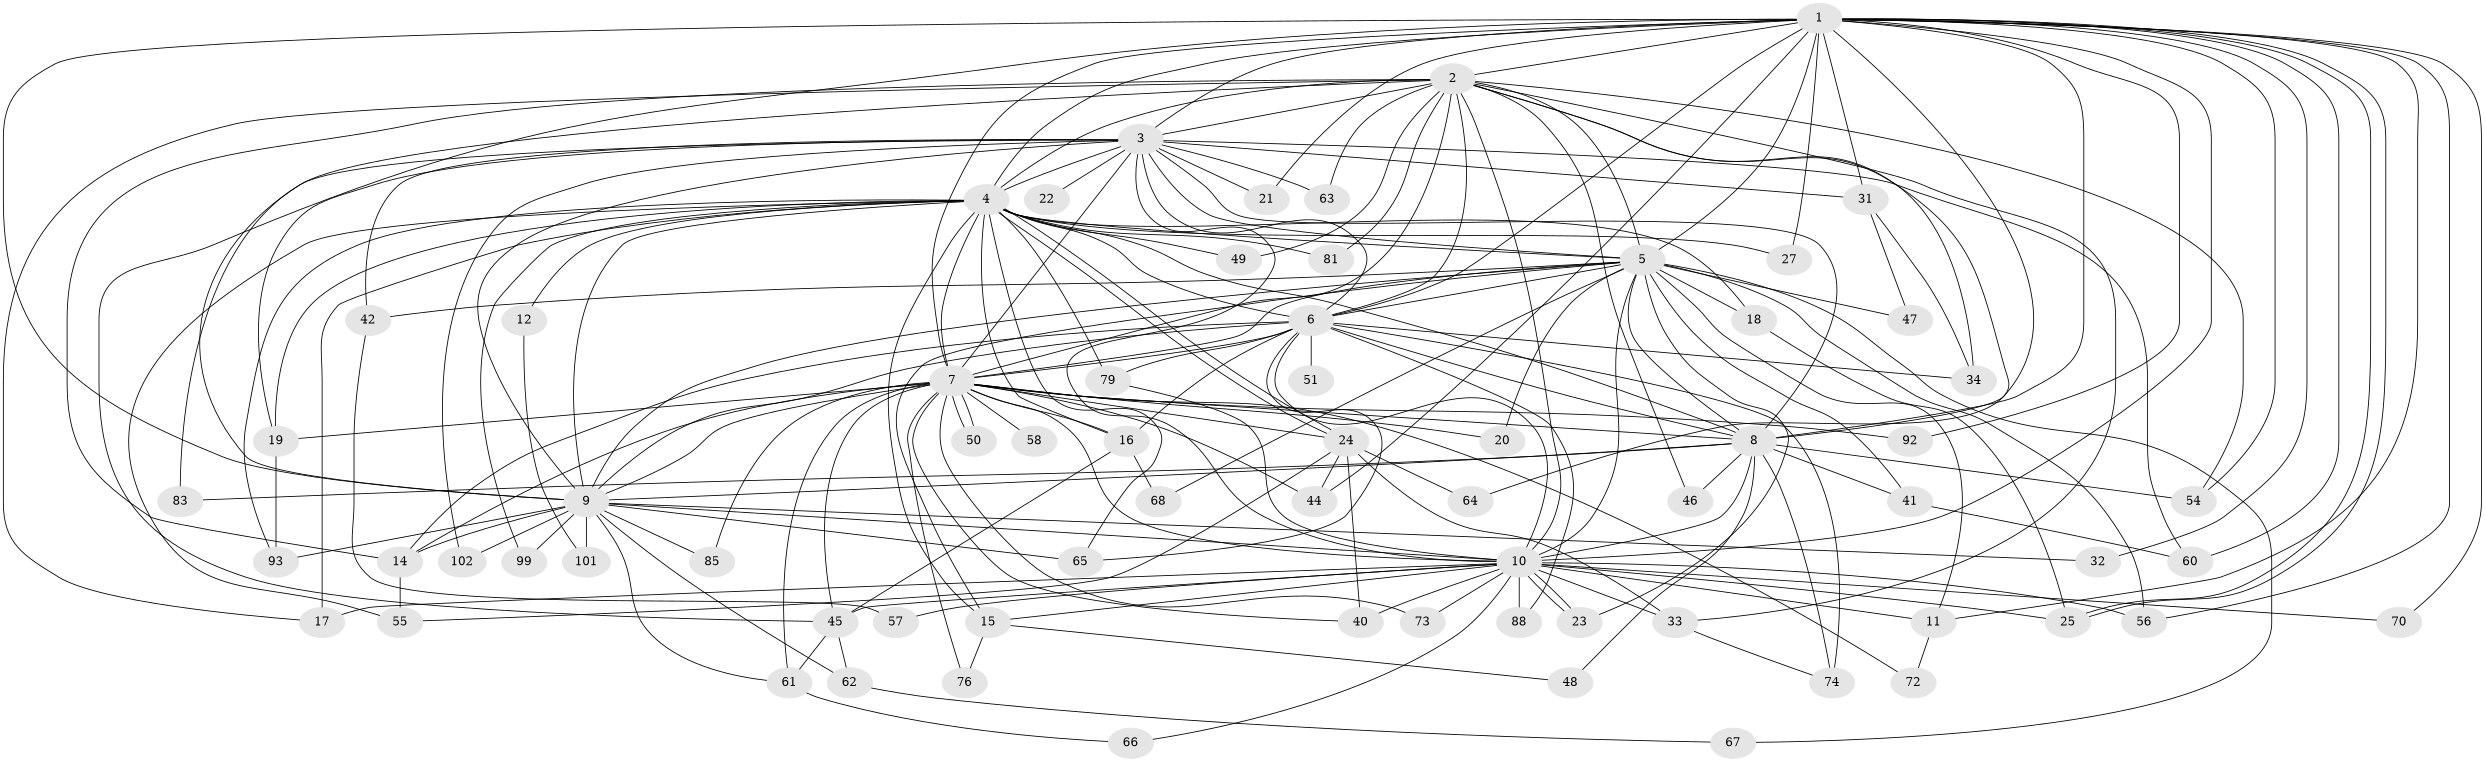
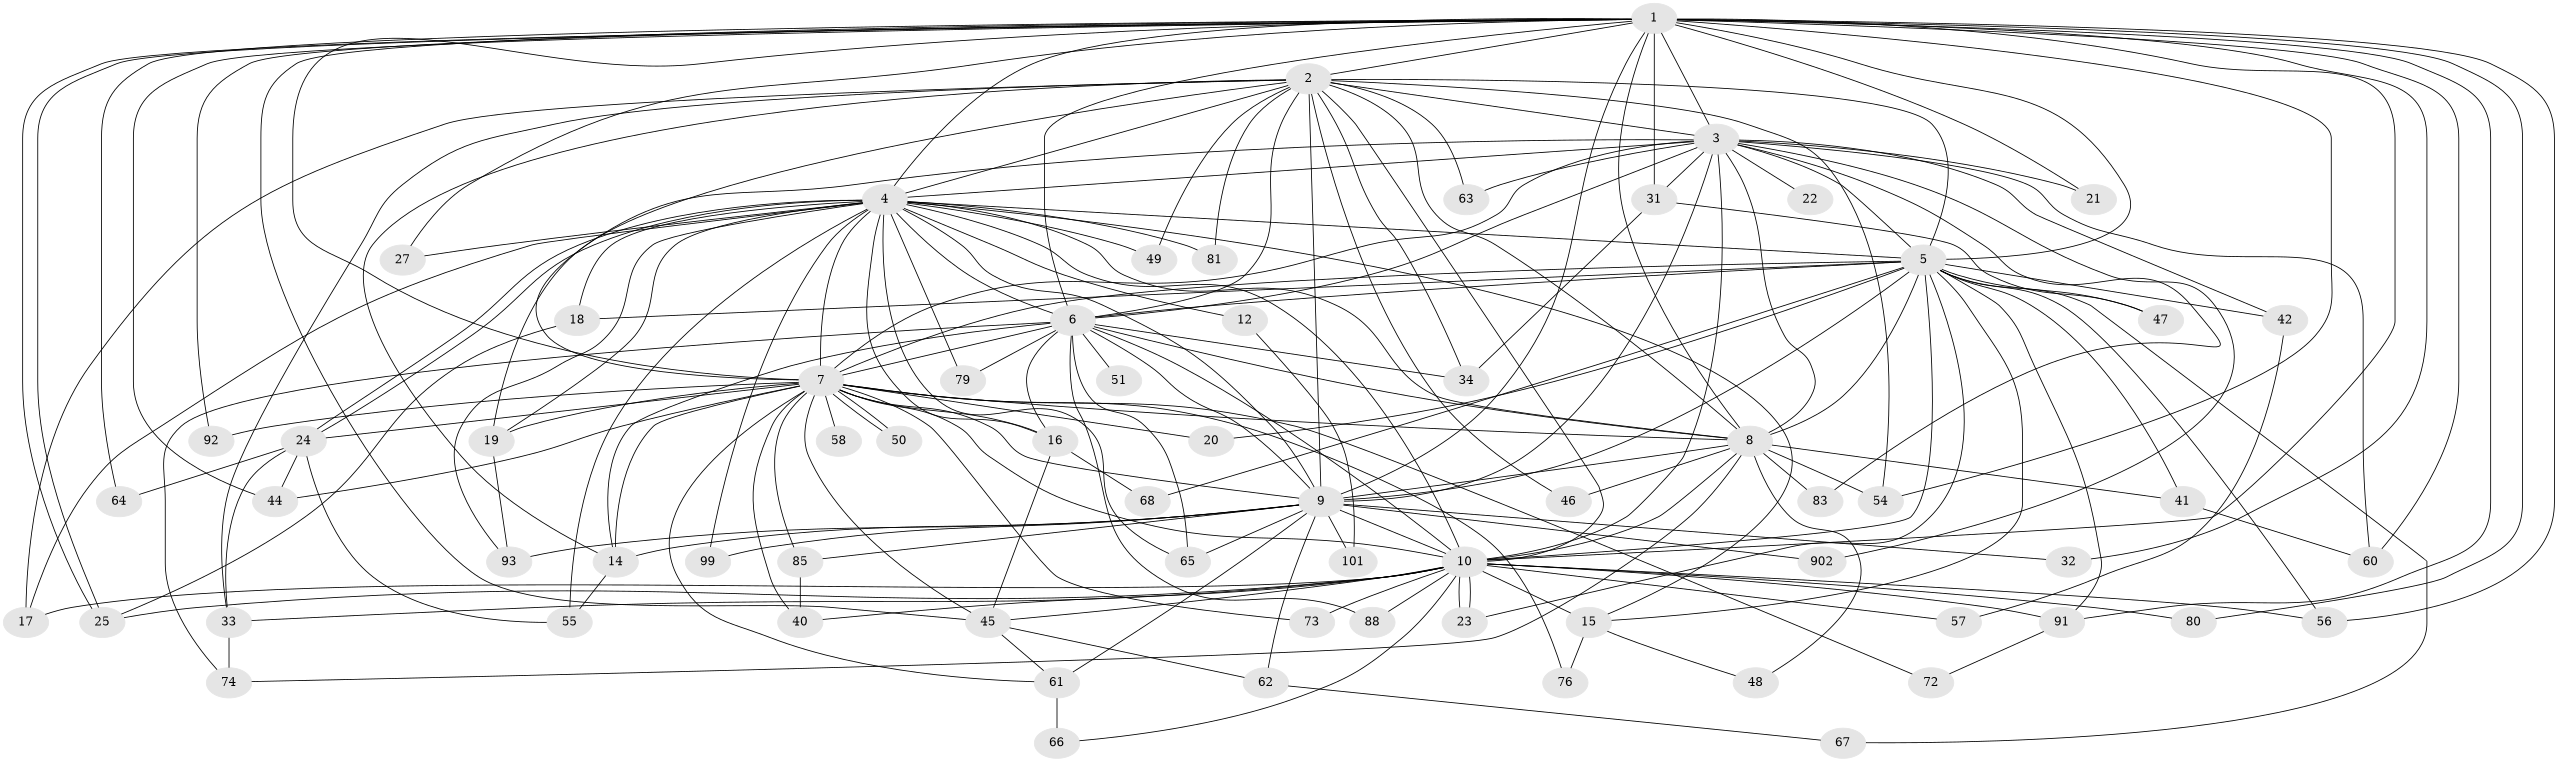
edge "79" -- "10": now "4" -- "10"
edge "24" -- "40": now "85" -- "40"
node "102": label "102" -> "902"
node "11": label "11" -> "91"
node "70": label "70" -> "80"
